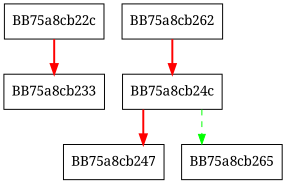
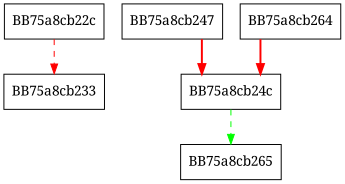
node "BB75a8cb262": label "BB75a8cb262" -> "BB75a8cb264"
edge "BB75a8cb22c" -> "BB75a8cb233": style bold -> dashed
edge "BB75a8cb24c" -> "BB75a8cb247": reversed
